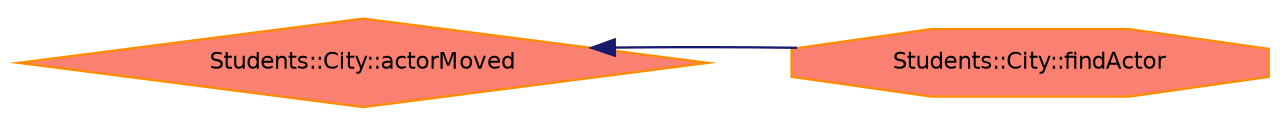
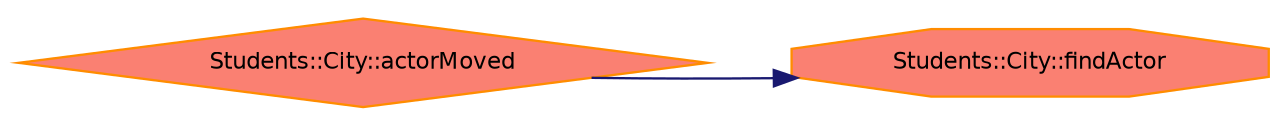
edge "Students::City::findActor" -> "Students::City::actorMoved": reversed
